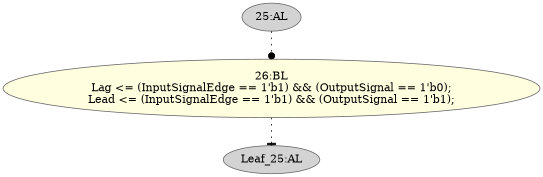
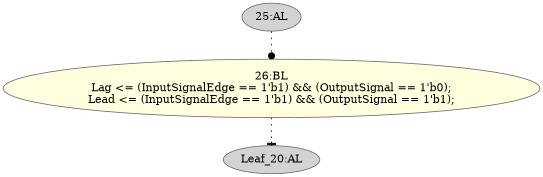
node "Leaf_25:AL": label "Leaf_25:AL" -> "Leaf_20:AL"
